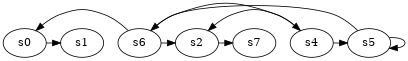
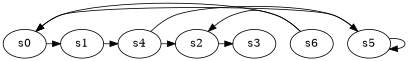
edge "s6" -> "s4": now "s1" -> "s4"
edge "s5" -> "s6": now "s5" -> "s0"
node "s7": label "s7" -> "s3"
